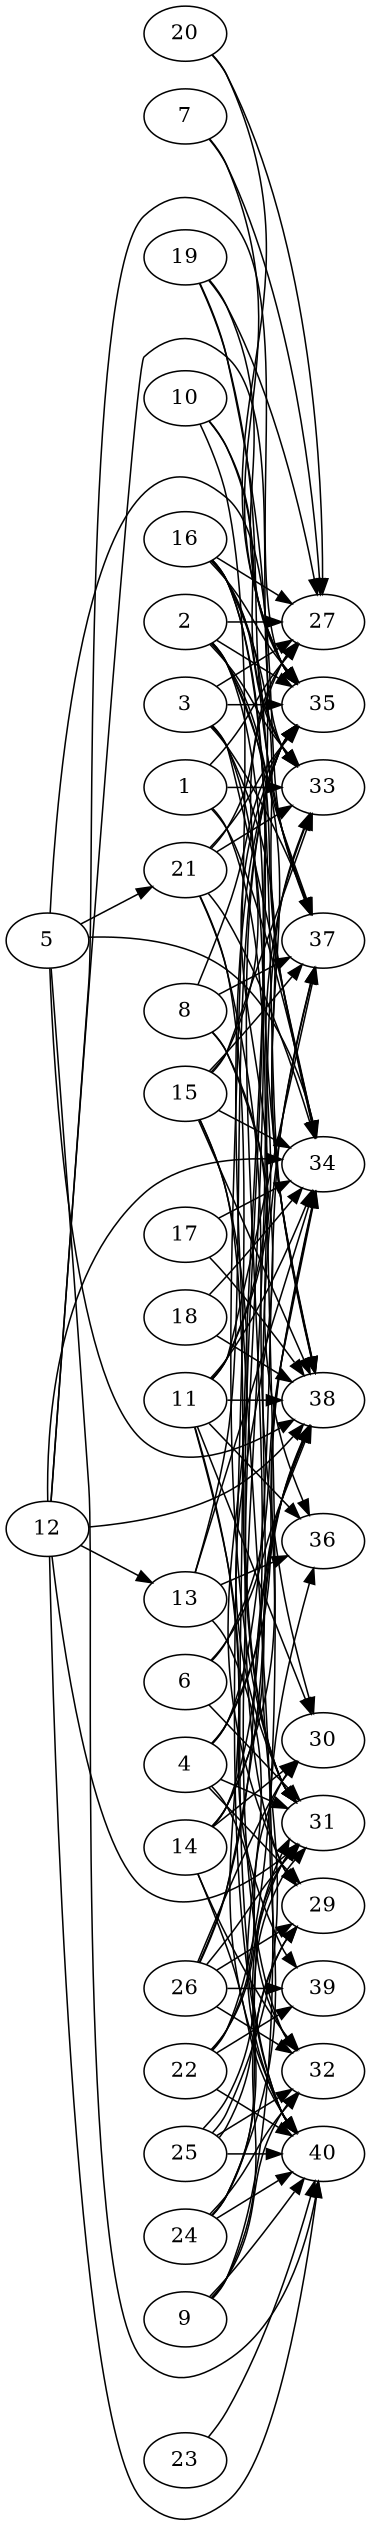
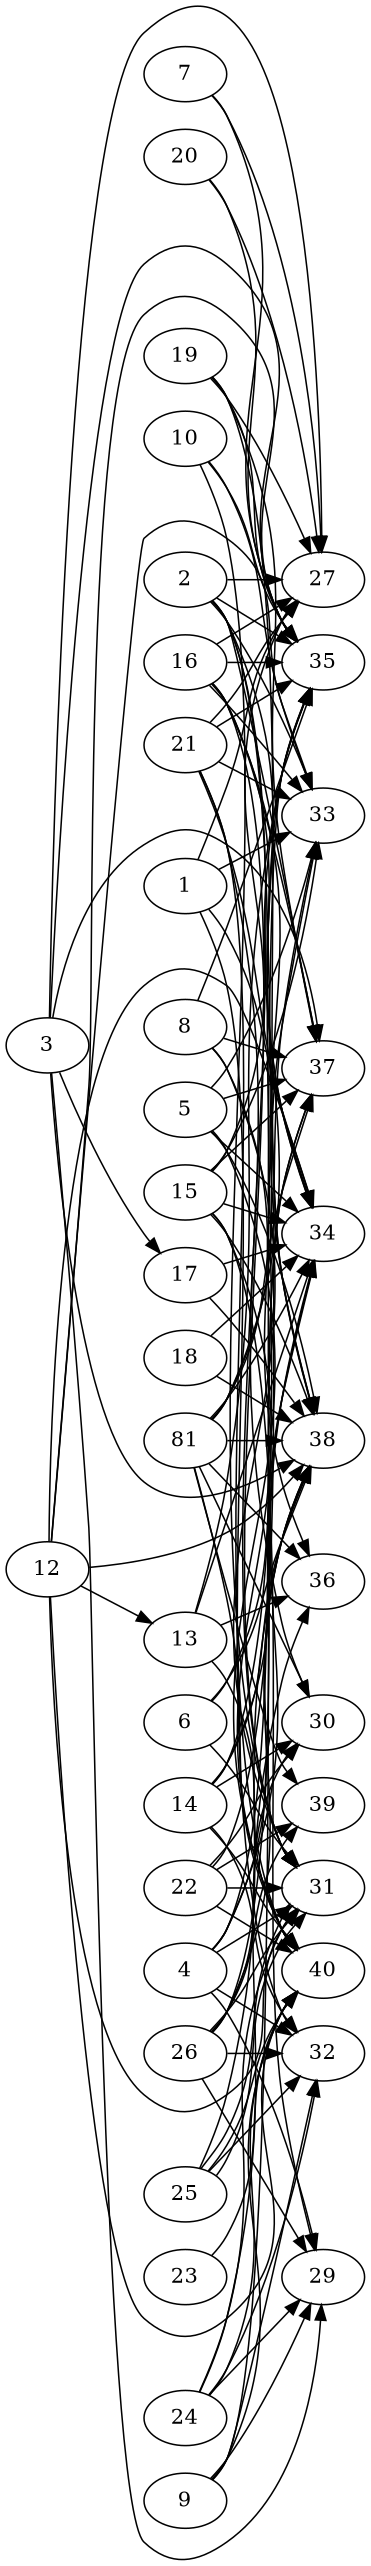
edge "5" -> "21": now "5" -> "33"
edge "3" -> "34": now "3" -> "17"
node "11": label "11" -> "81"
